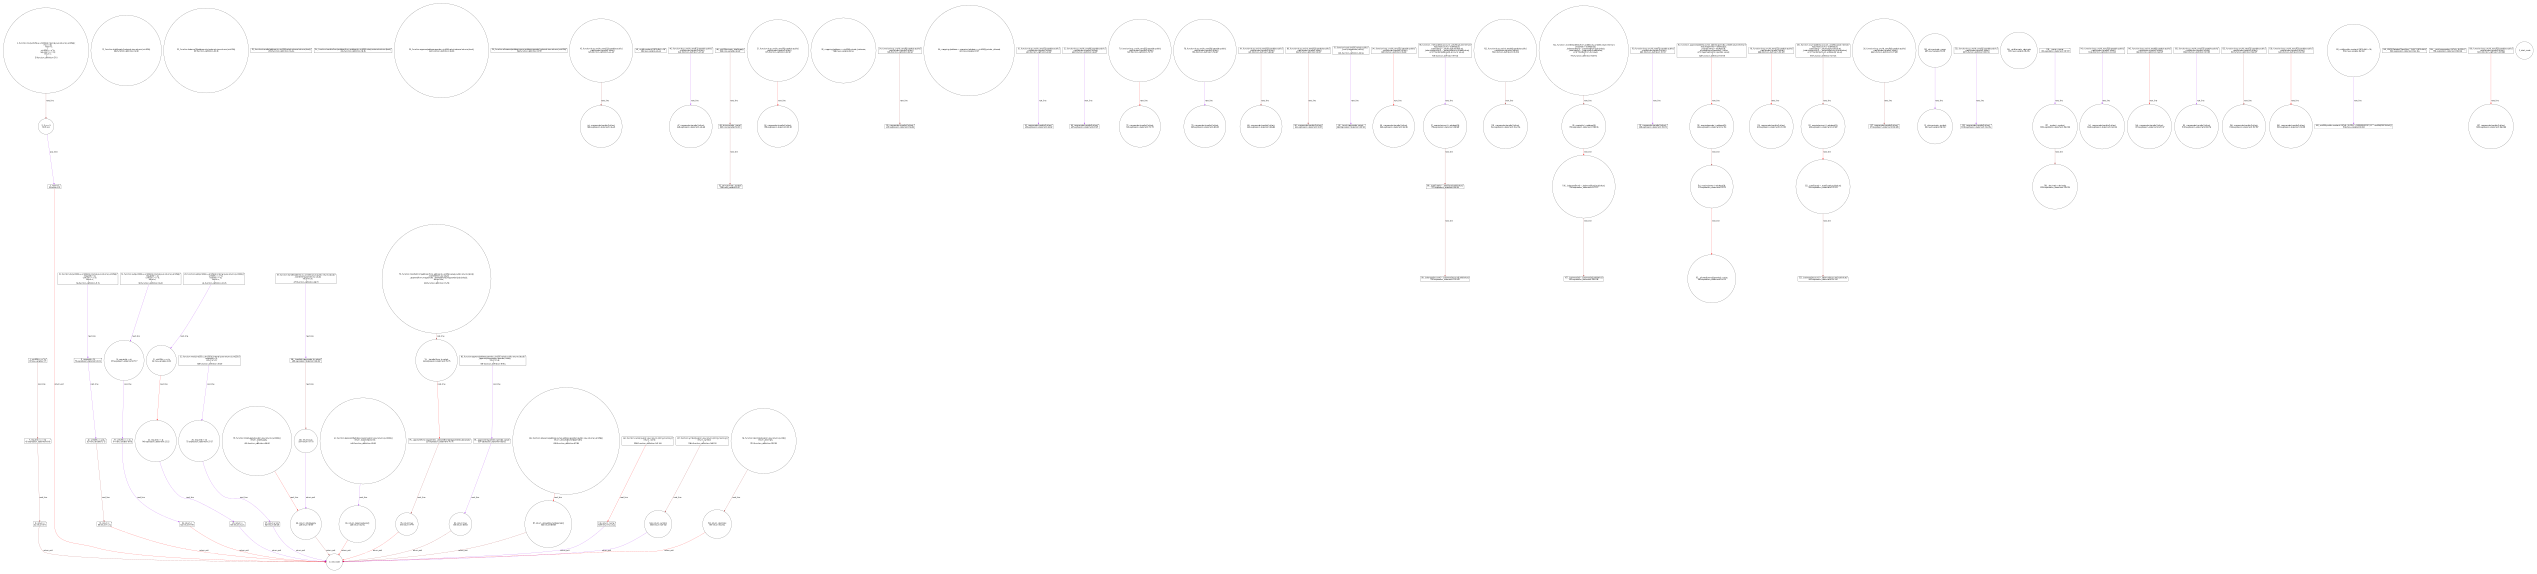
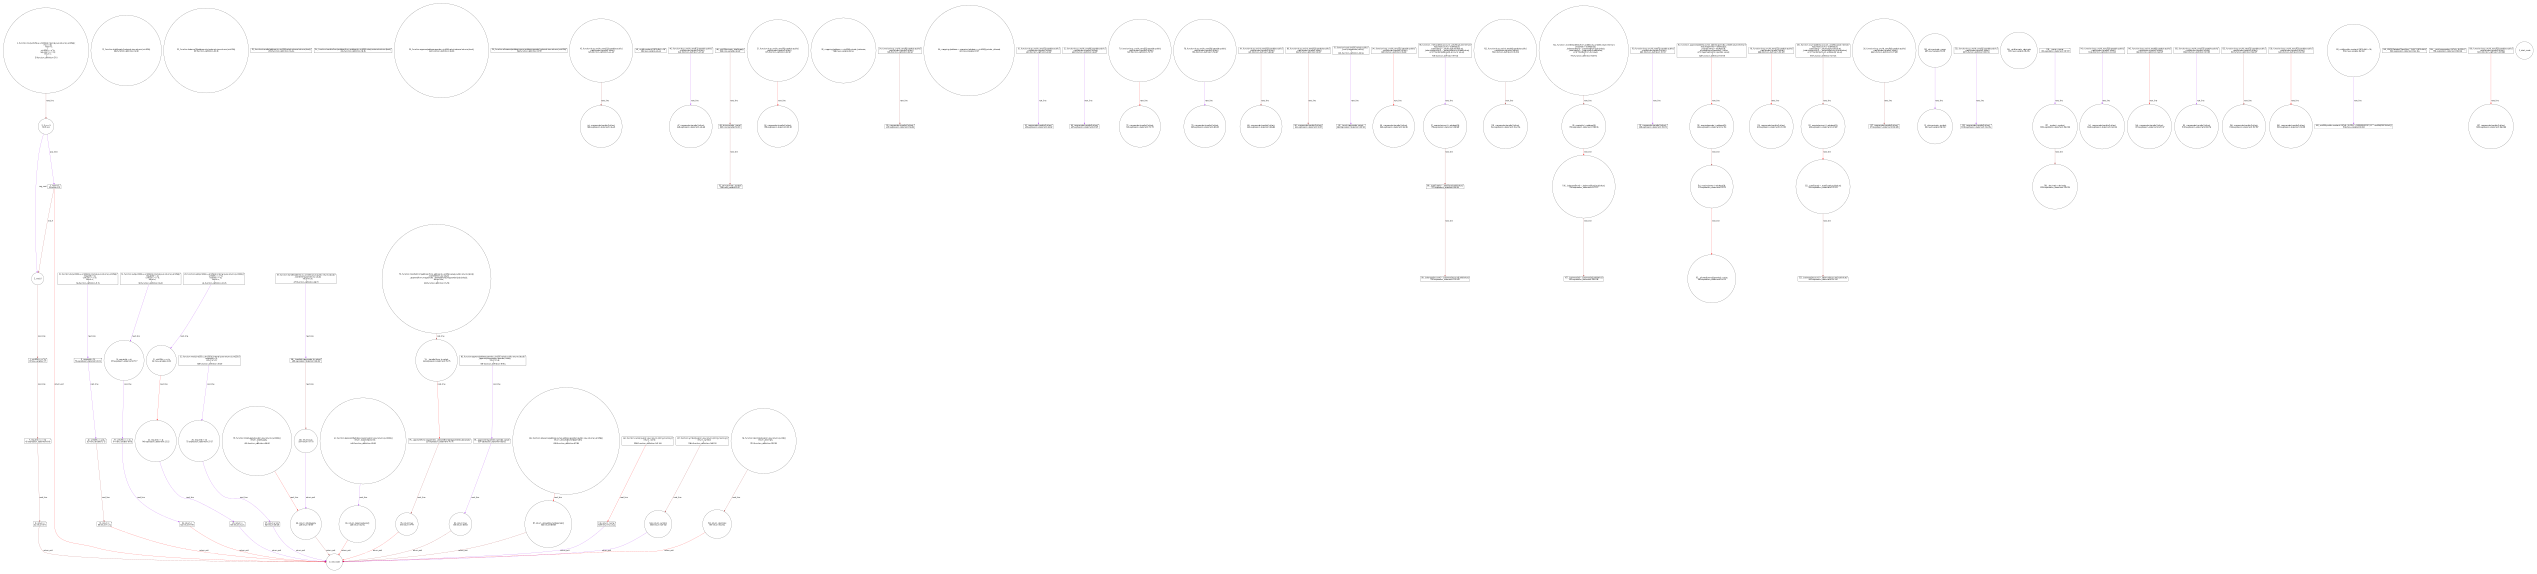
node "3_ end_if": added
